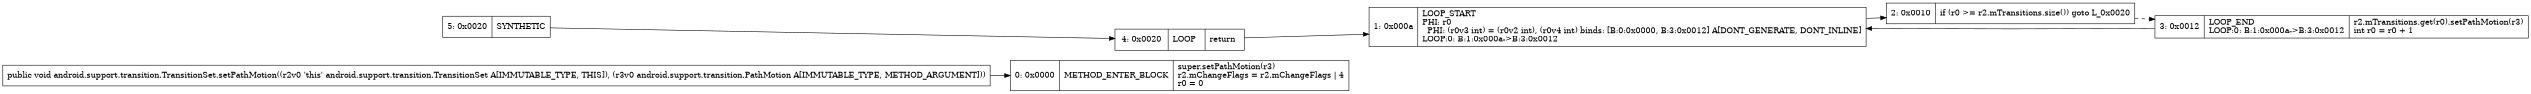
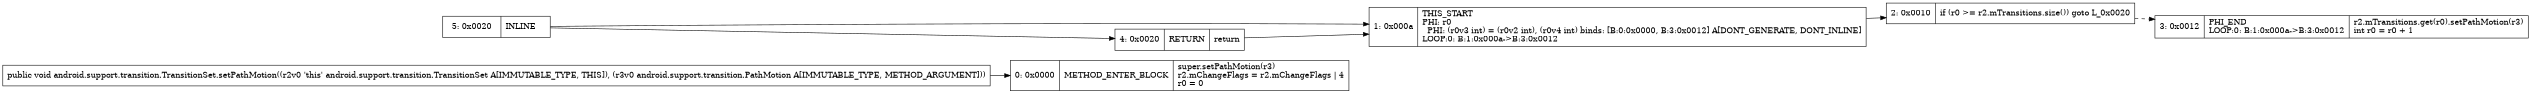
node "1: 0x000a": text "LOOP_START" -> "THIS_START"
node "3: 0x0012": text "LOOP_END" -> "PHI_END"
node "5: 0x0020": text "SYNTHETIC" -> "INLINE"
edge "3: 0x0012" -> "1: 0x000a": now "5: 0x0020" -> "1: 0x000a"
node "4: 0x0020": text "LOOP" -> "RETURN"
